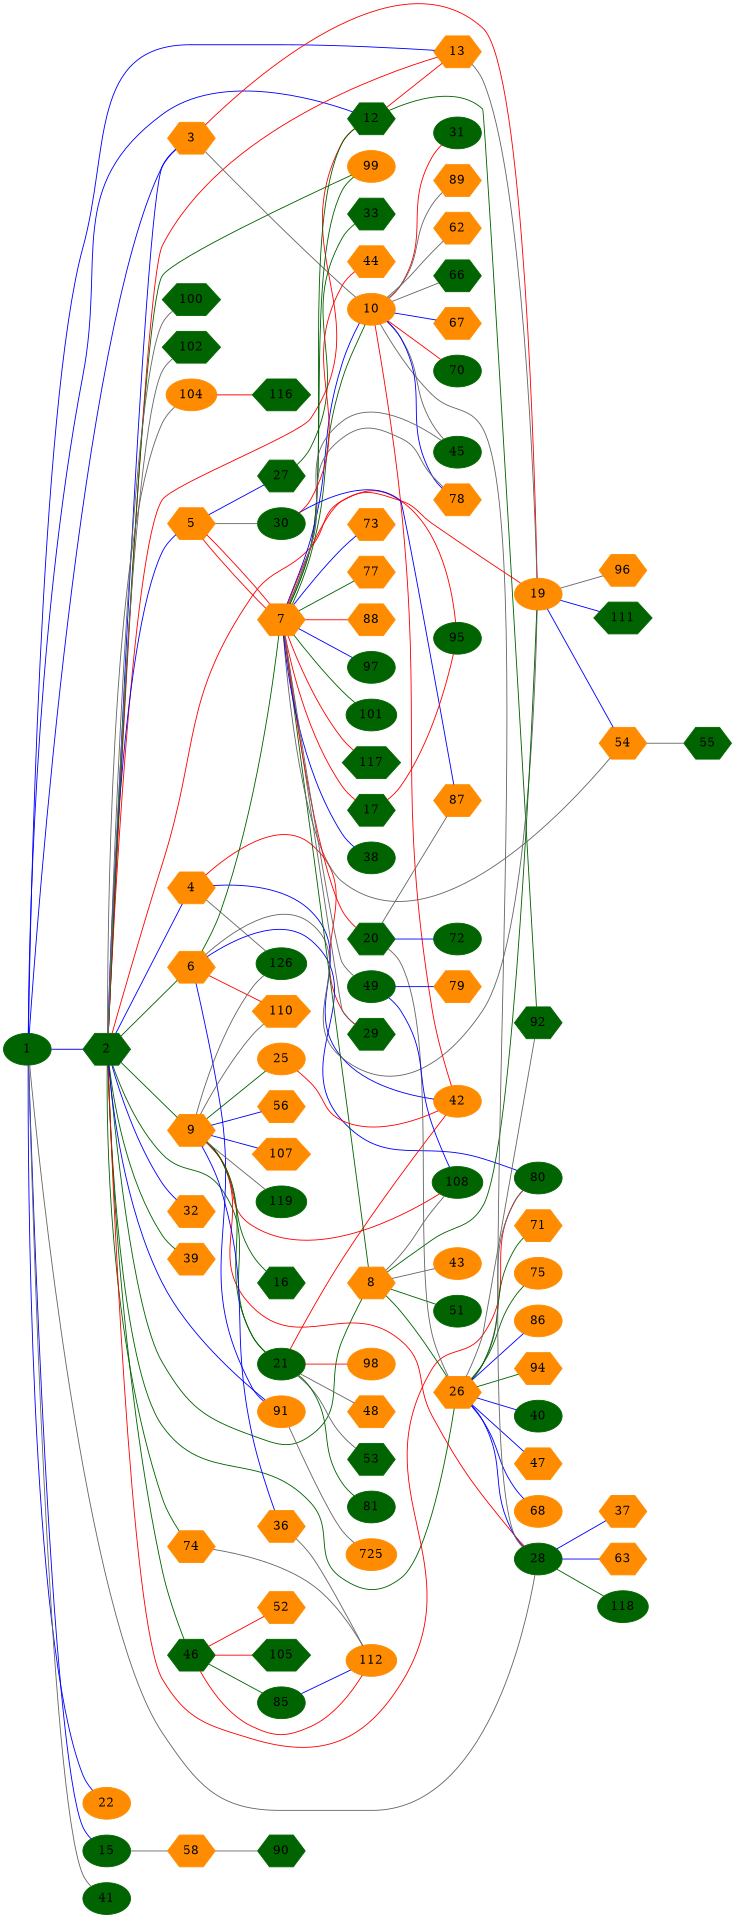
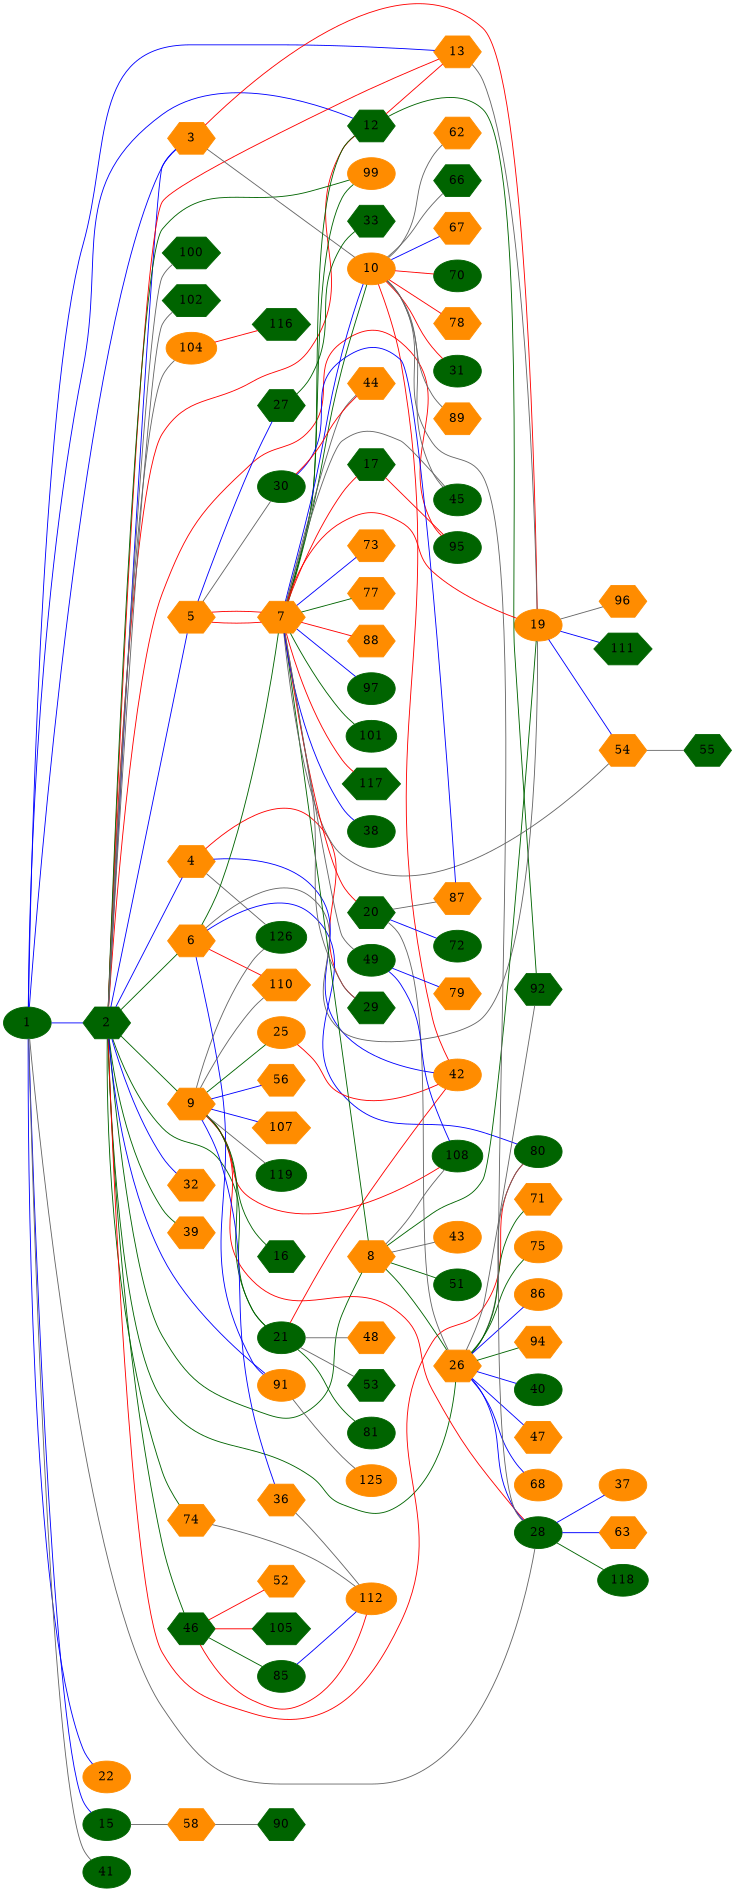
edge "10" -- "78": color blue -> red
edge "78" -- "7": now "44" -- "7"
node "98": removed
node "37": shape hexagon -> ellipse
node "725": label "725" -> "125"
